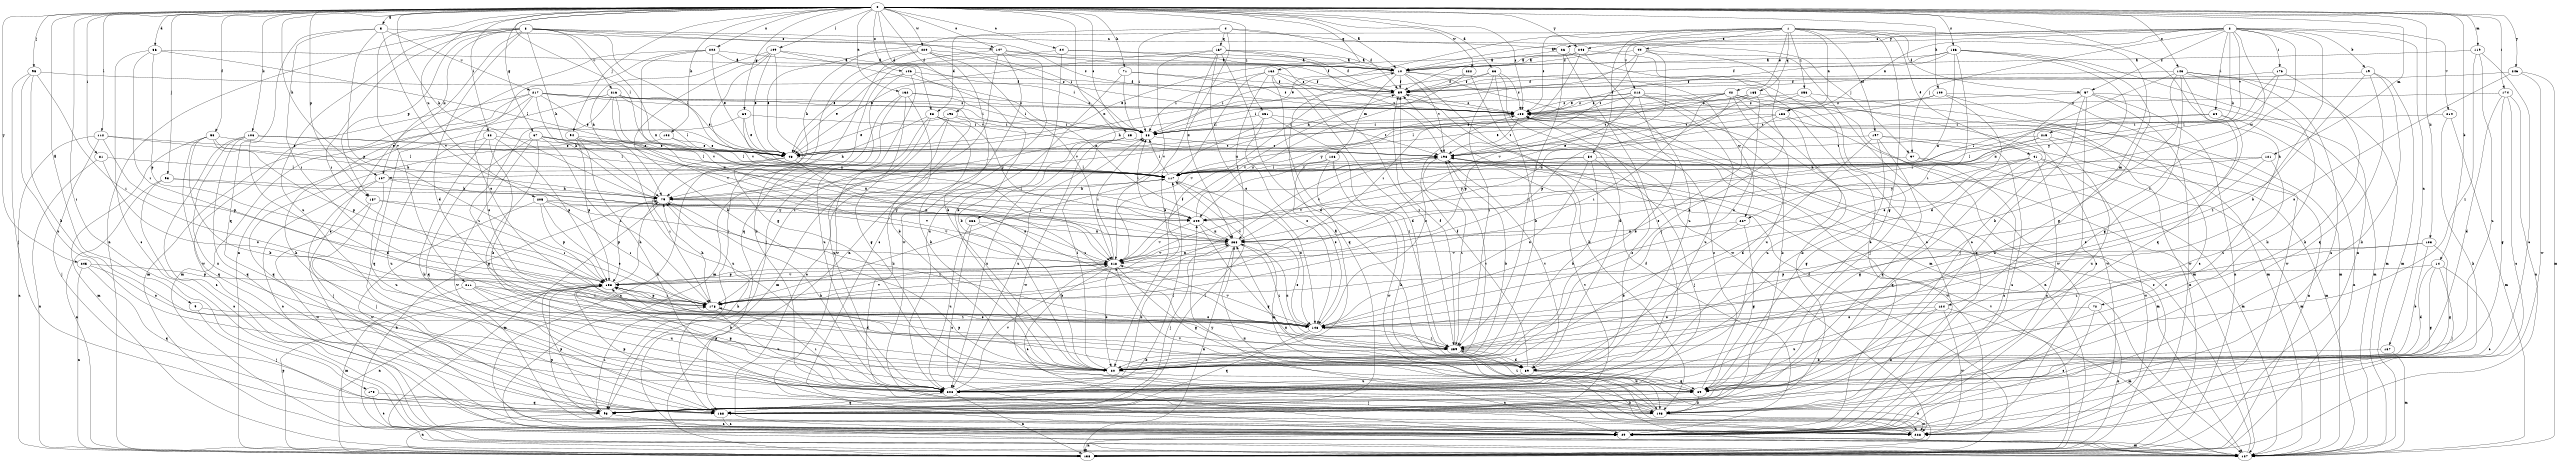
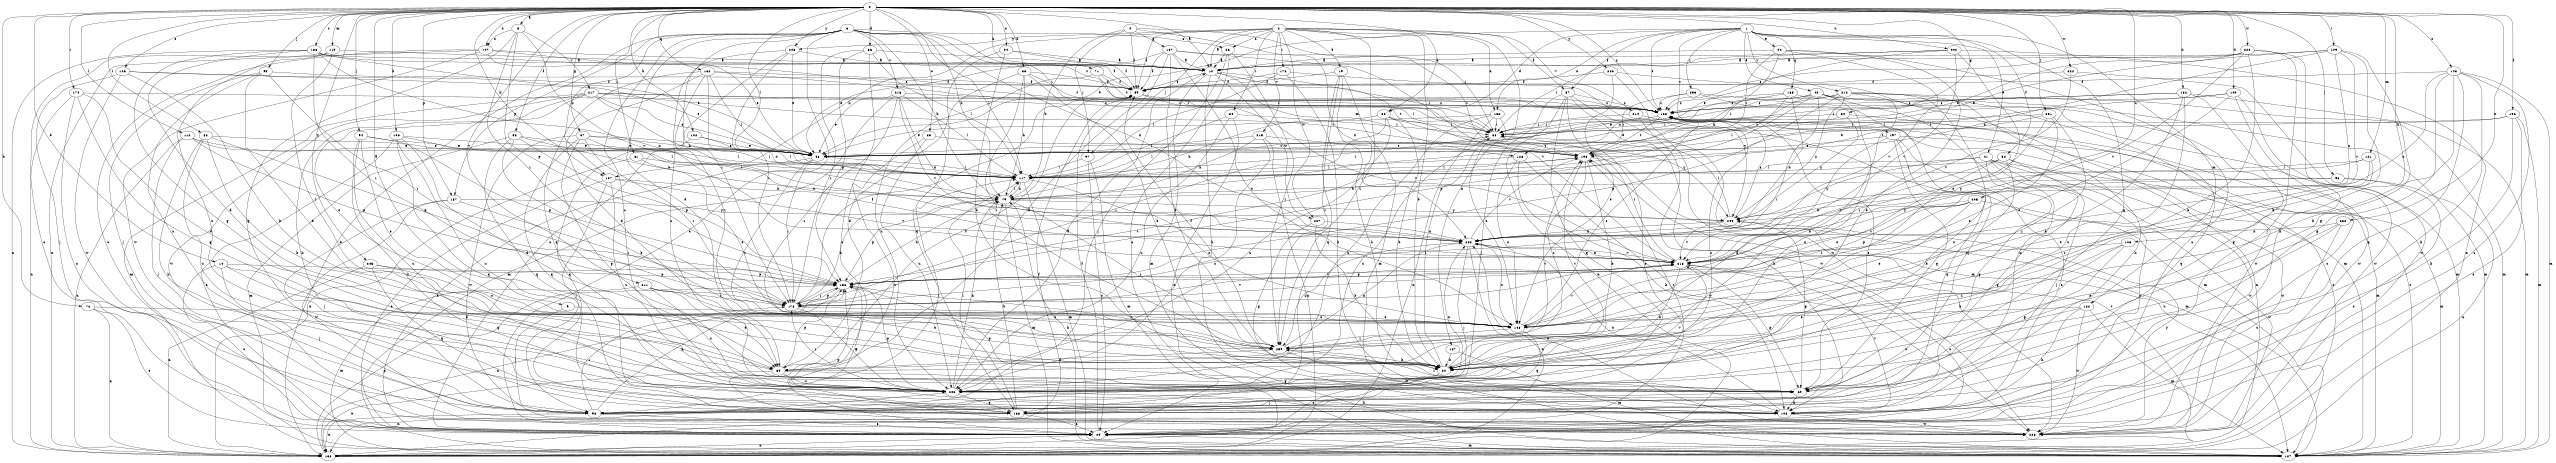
edge "165" -> "148": now "165" -> "126"
node "173": removed
